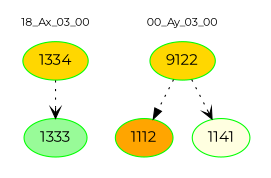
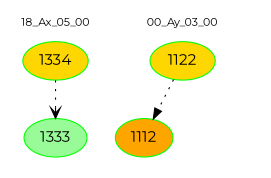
cluster "18_Ax_03_00": label "18_Ax_03_00" -> "18_Ax_05_00"
node "9122": label "9122" -> "1122"
node "1141": removed
